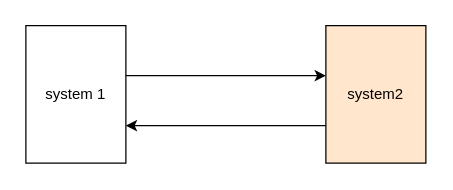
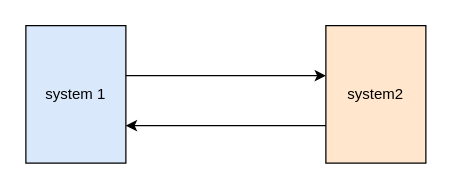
node "system 1": fillcolor #ffffff -> #dae8fc
